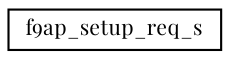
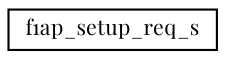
node "f9ap_setup_req_s": label "f9ap_setup_req_s" -> "f1ap_setup_req_s"
